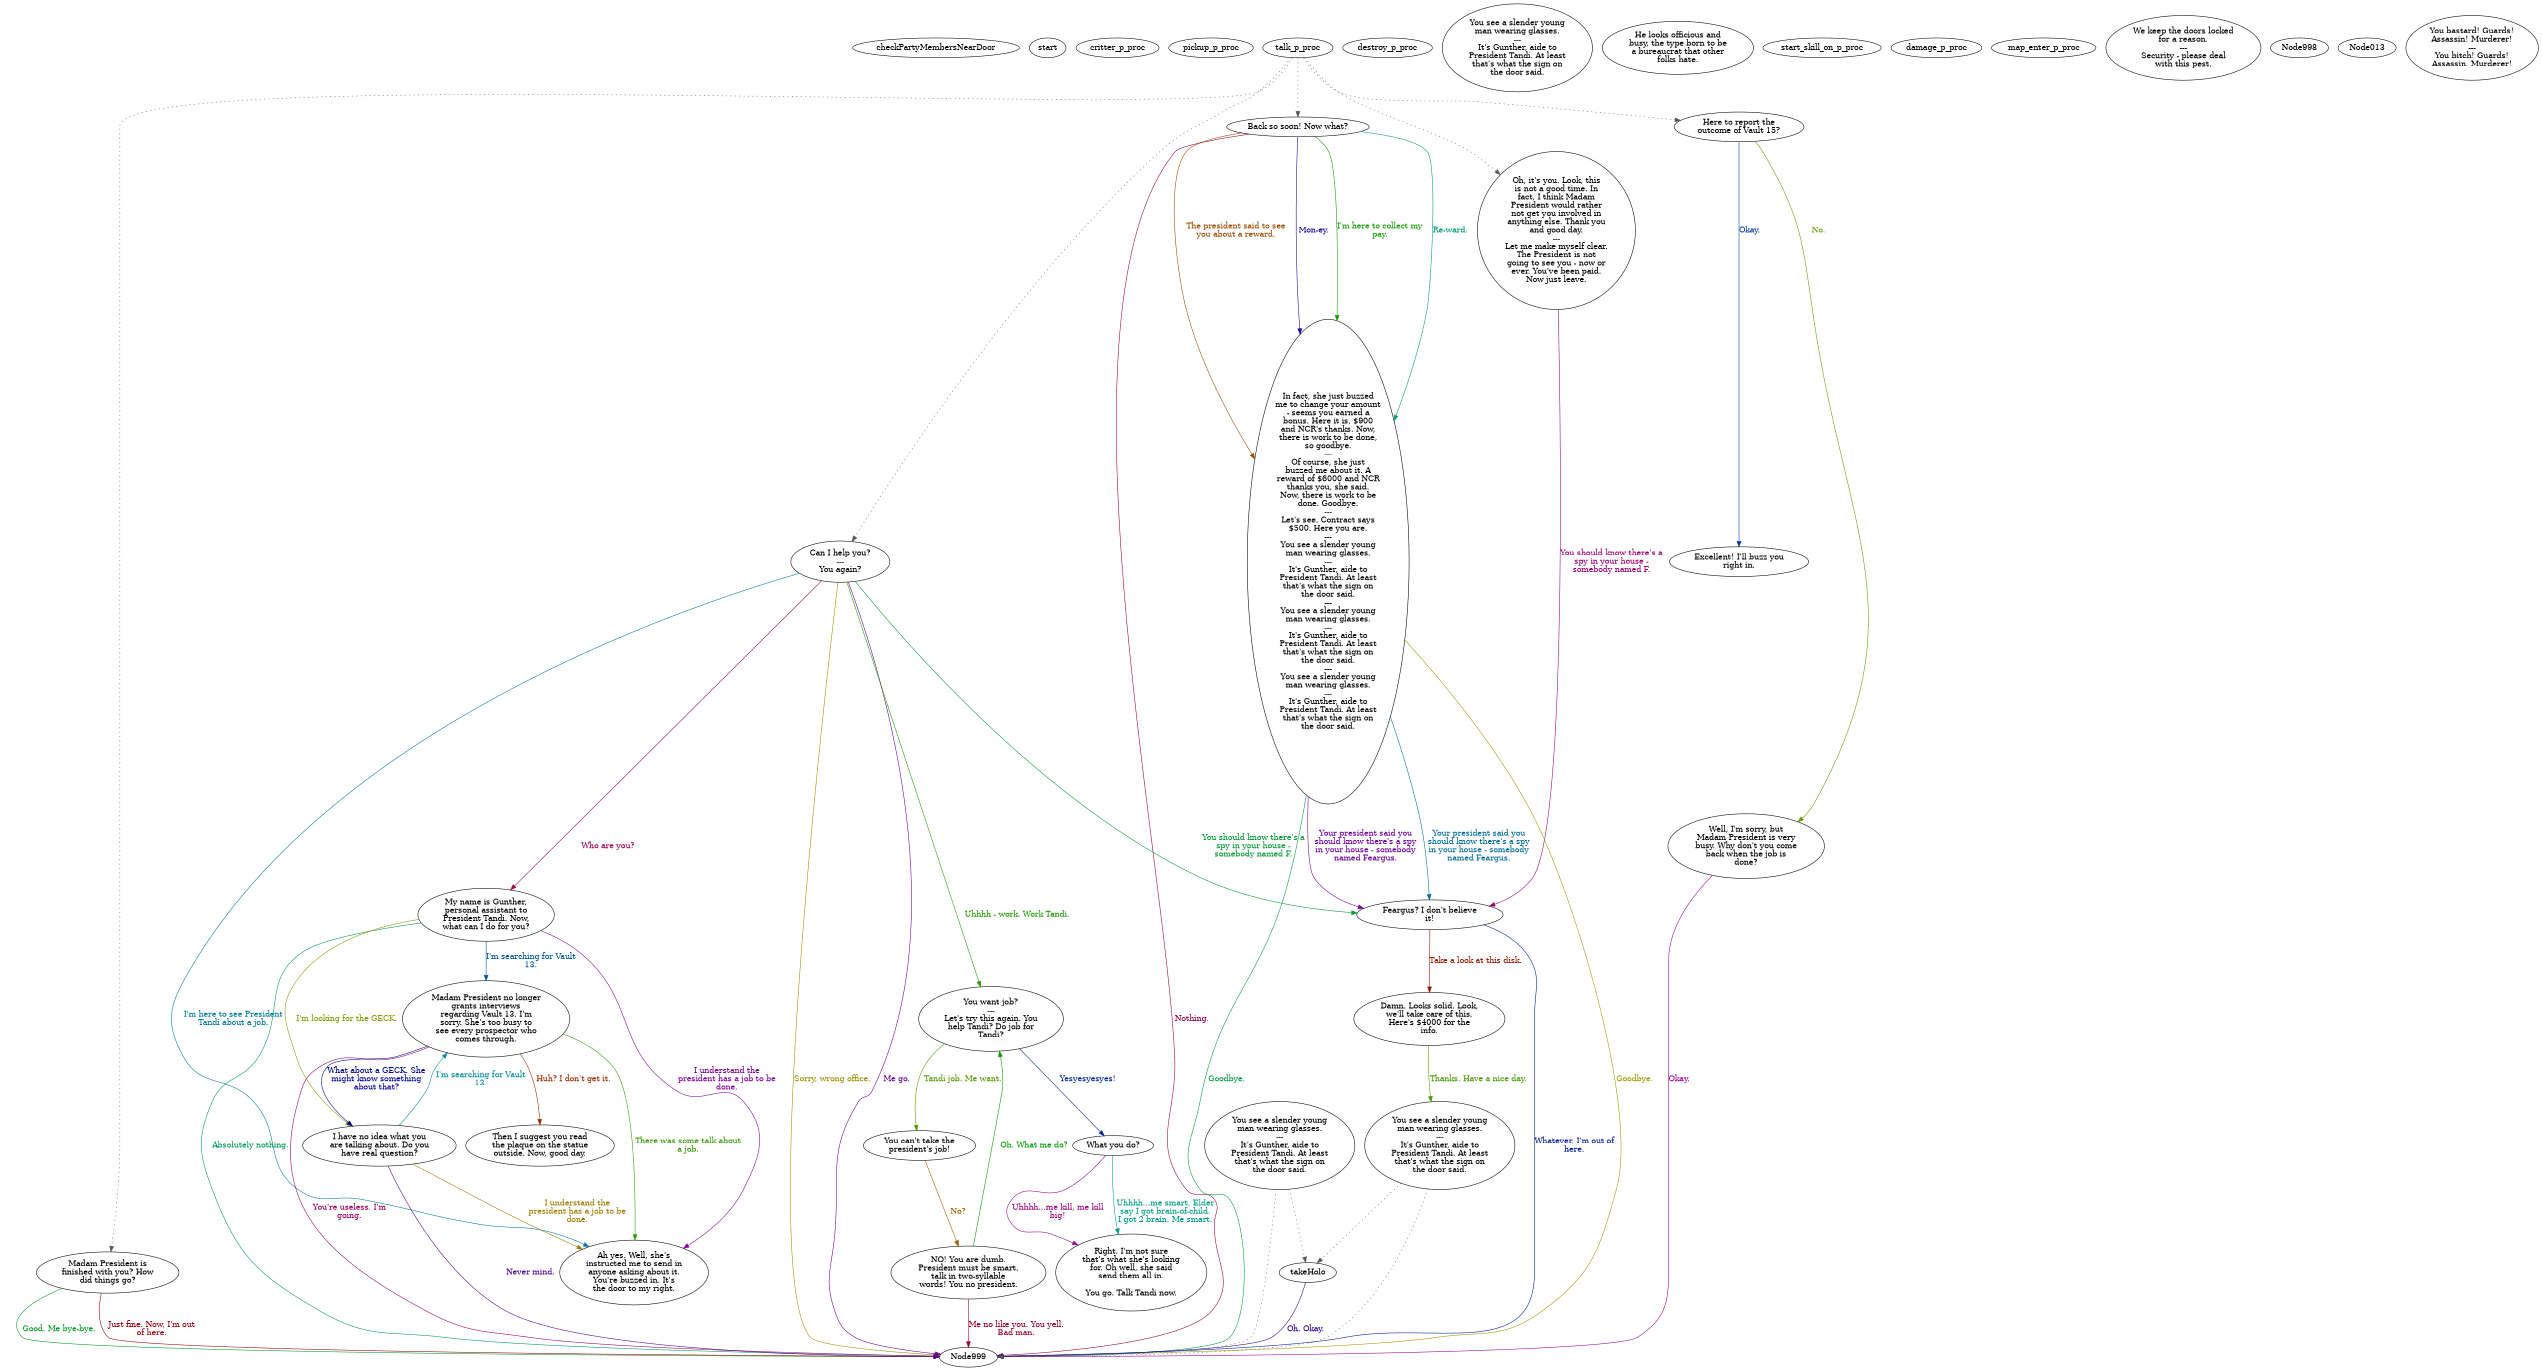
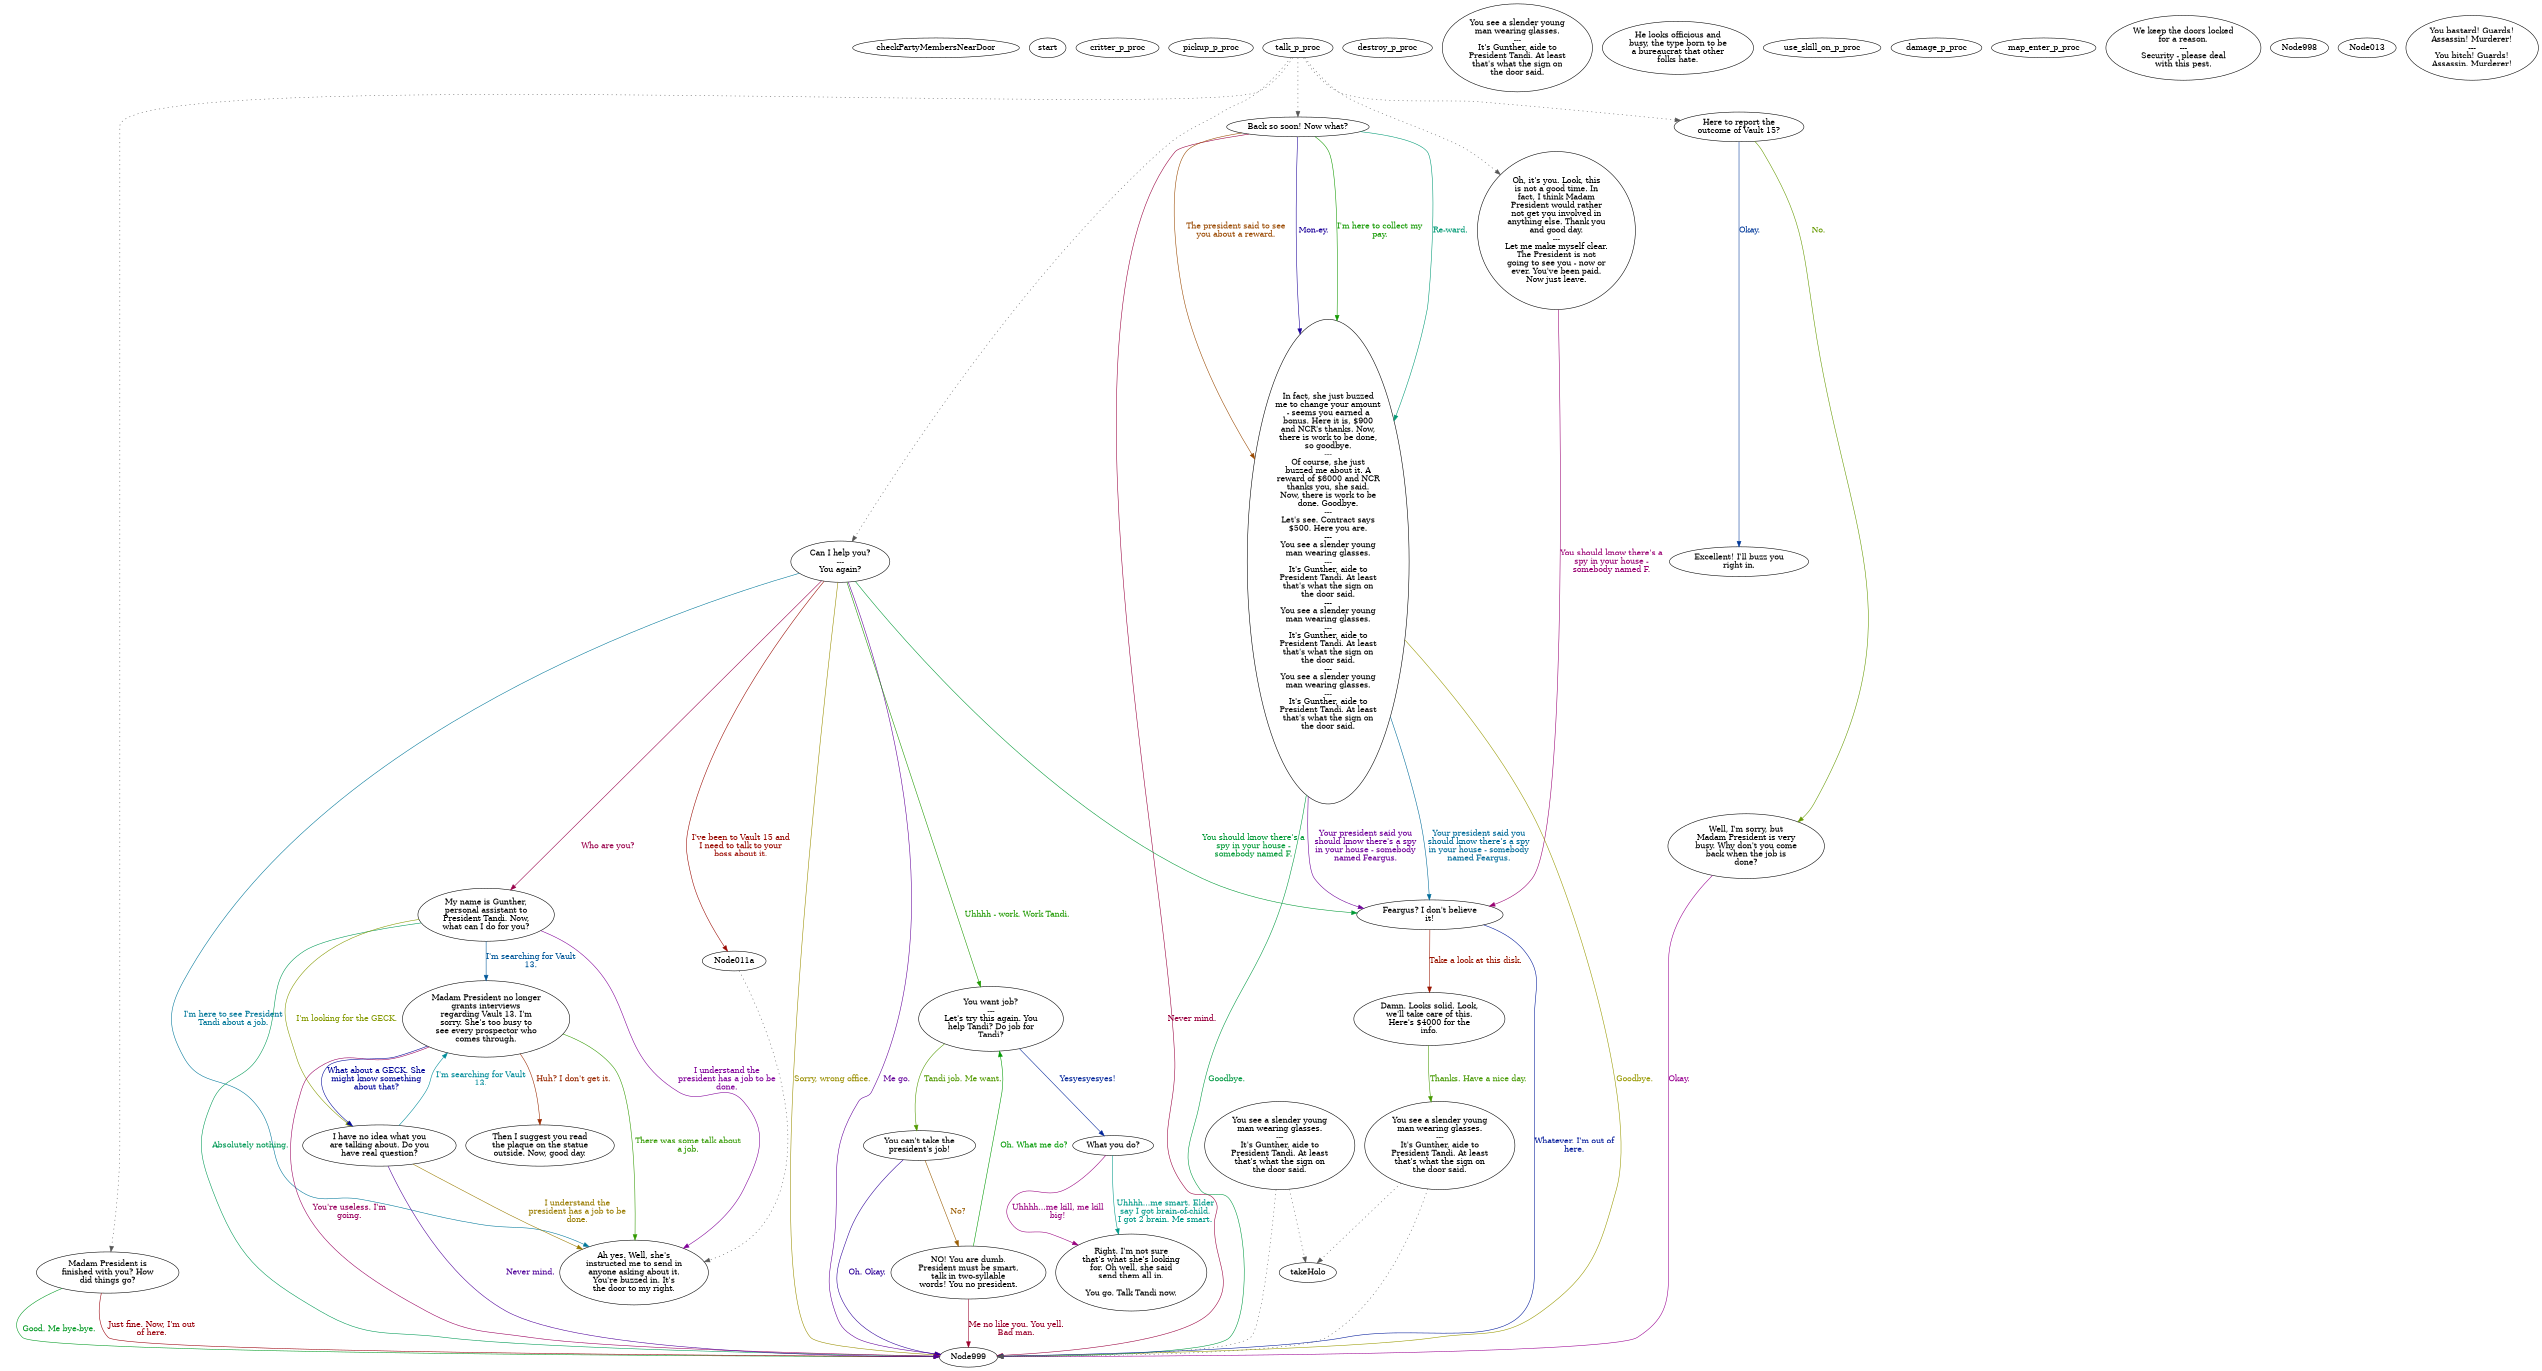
node "start_skill_on_p_proc": label "start_skill_on_p_proc" -> "use_skill_on_p_proc"
node "Node011a": added
edge "Back so soon! Now what?" -> "Node999": label "Nothing." -> "Never mind."
edge "takeHolo" -> "Node999": now "You can't take the president's job!" -> "Node999"
